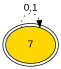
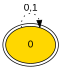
node "7": label "7" -> "0"
